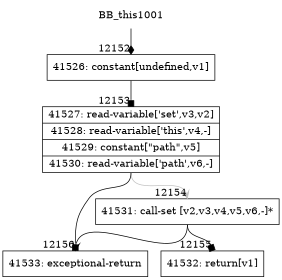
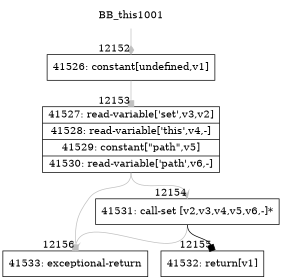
edge "BB_this1001" -> "41526: constant[undefined,v1]": color black -> gray
edge "41526: constant[undefined,v1]" -> "41527: read-variable['set',v3,v2]": color black -> gray
edge "41527: read-variable['set',v3,v2]" -> "41533: exceptional-return": color black -> gray
edge "41531: call-set [v2,v3,v4,v5,v6,-]*" -> "41533: exceptional-return": color black -> gray
